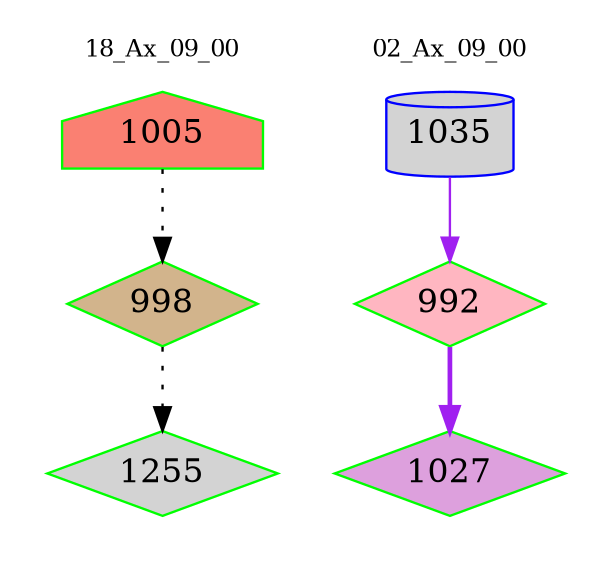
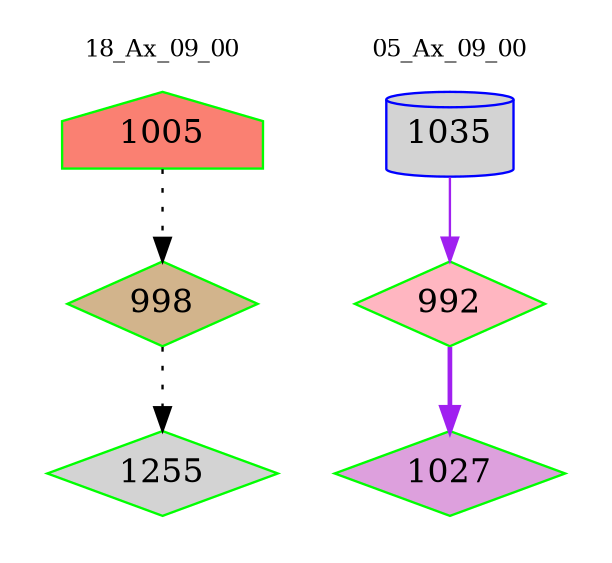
cluster "02_Ax_09_00": label "02_Ax_09_00" -> "05_Ax_09_00"
